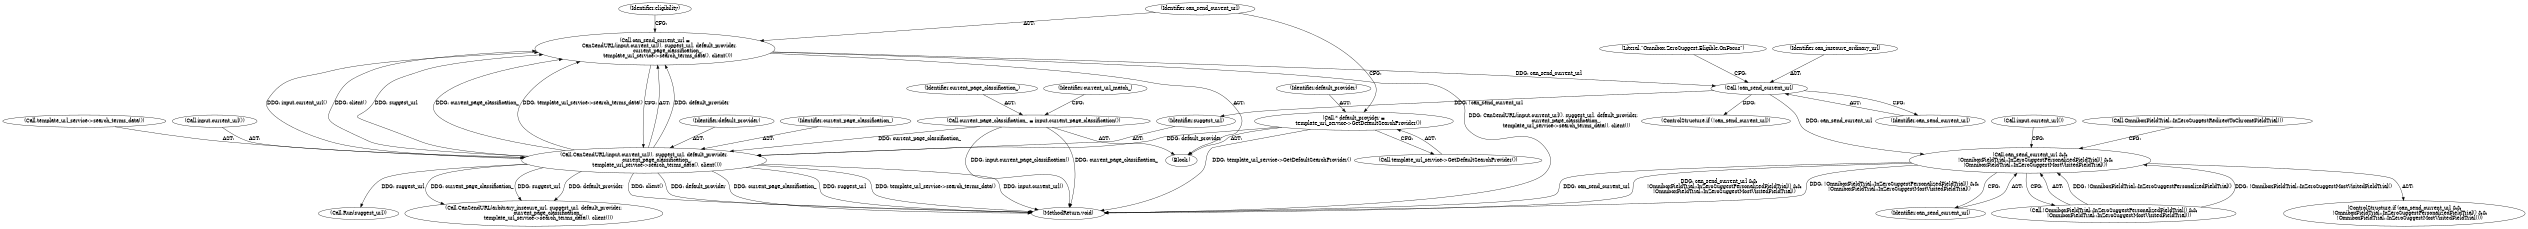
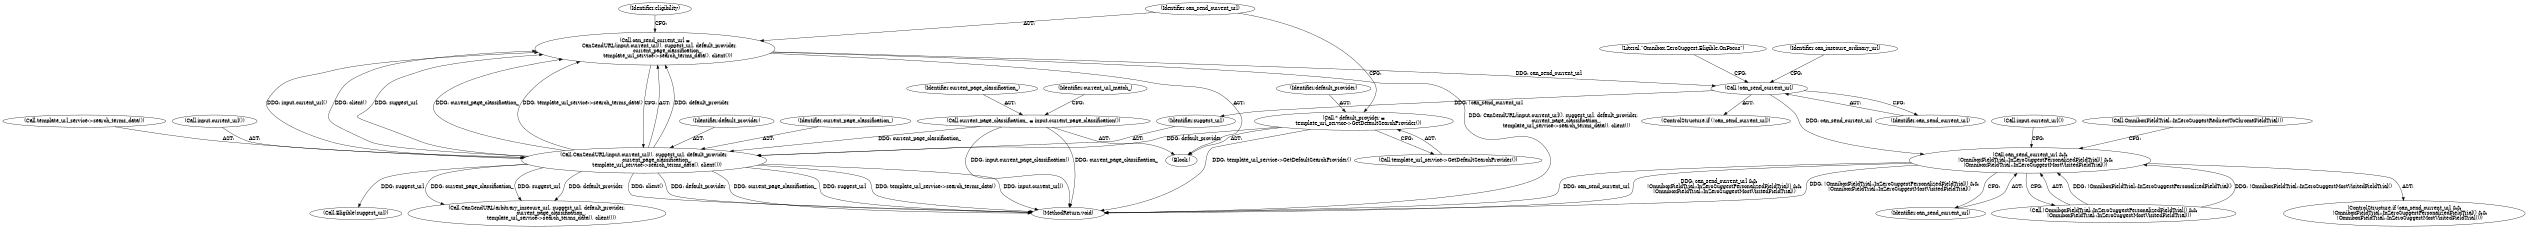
edge "(Identifier,can_insecure_ordinary_url)" -> "(Call,!can_send_current_url)": label "AST: " -> "CFG: "
edge "(Call,!can_send_current_url)" -> "(ControlStructure,if (!can_send_current_url))": label "DDG: " -> "AST: "
node "(Call,Run(suggest_url))": label "(Call,Run(suggest_url))" -> "(Call,Eligible(suggest_url))"
